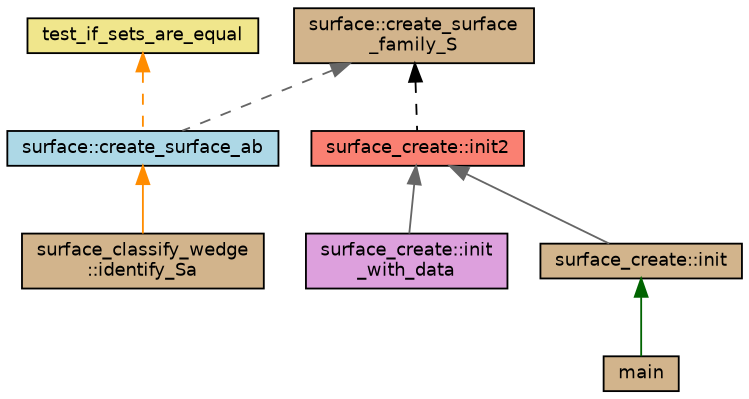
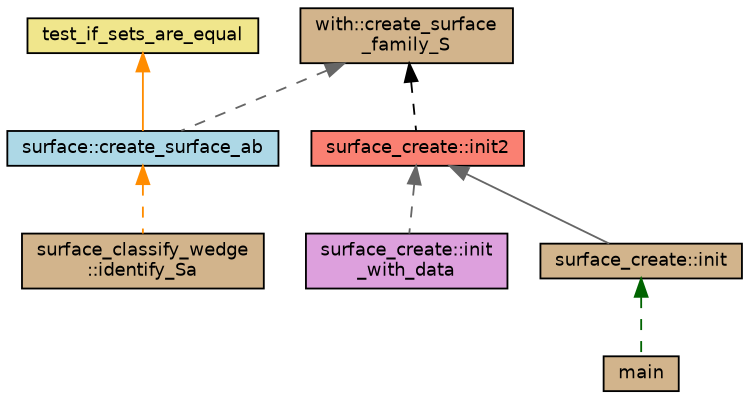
node "surface::create_surface _family_S": label "surface::create_surface _family_S" -> "with::create_surface _family_S"
edge "surface::create_surface_ab" -> "test_if_sets_are_equal": style dashed -> solid
edge "surface_classify_wedge ::identify_Sa" -> "surface::create_surface_ab": style solid -> dashed
edge "surface_create::init _with_data" -> "surface_create::init2": style solid -> dashed
edge "main" -> "surface_create::init": style solid -> dashed
